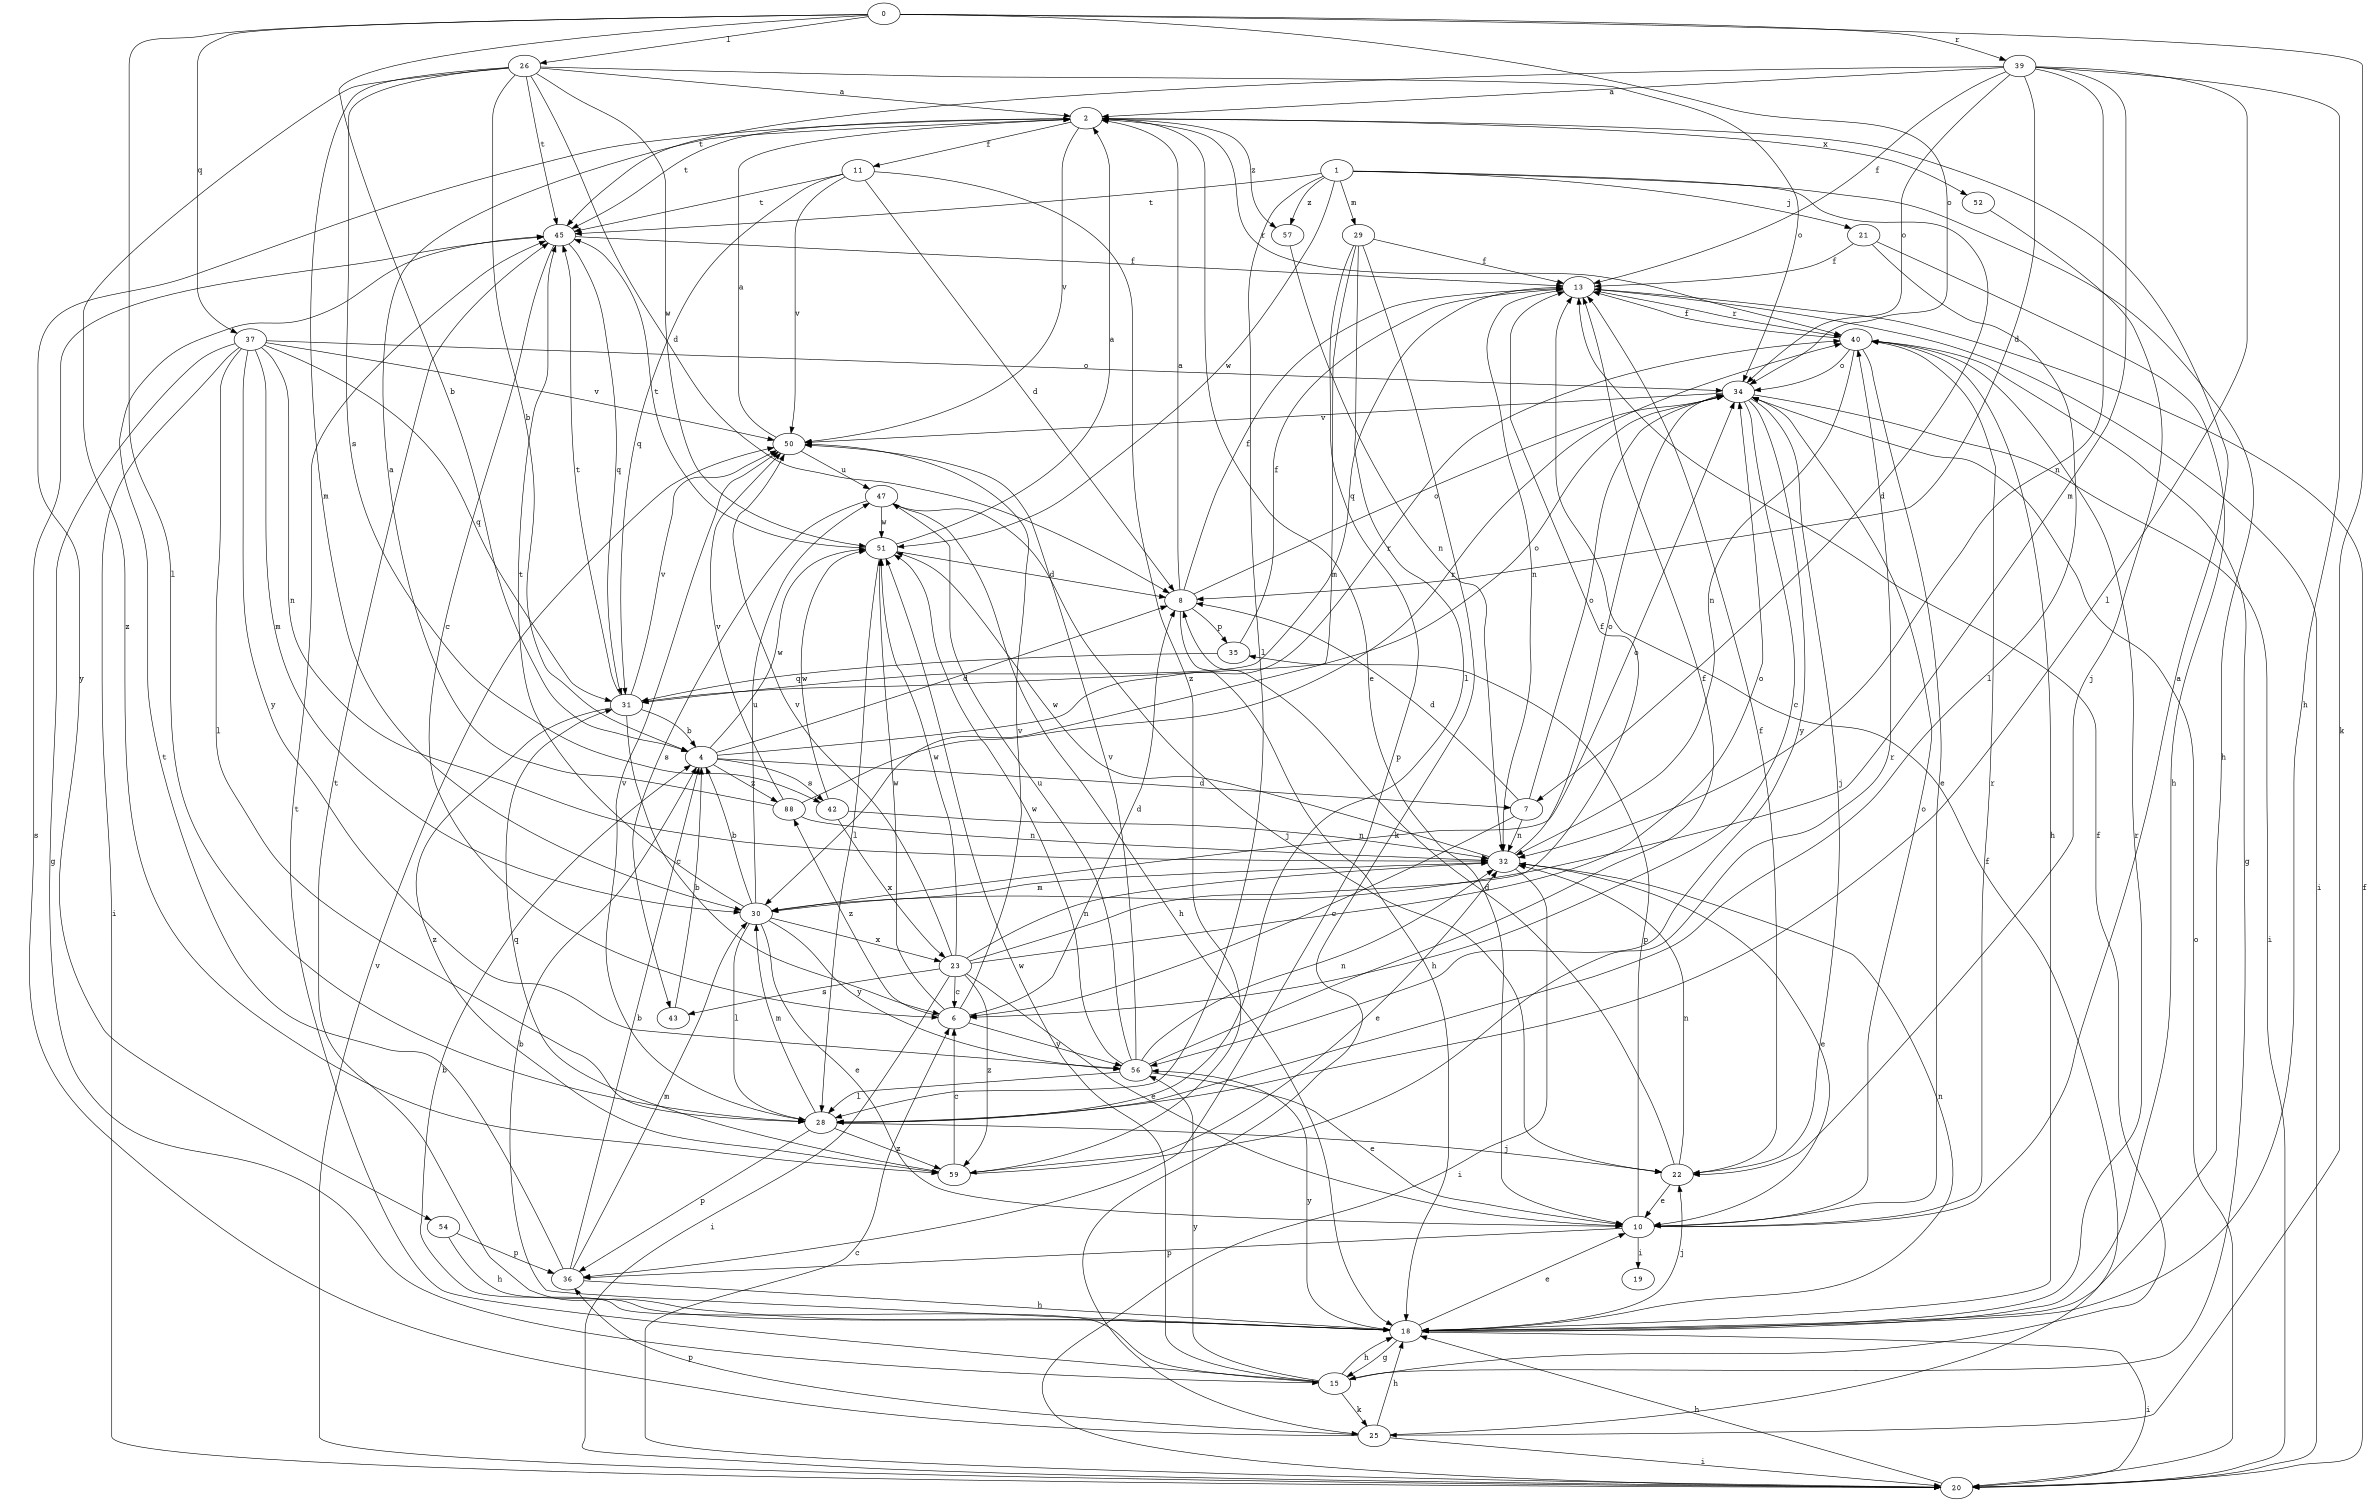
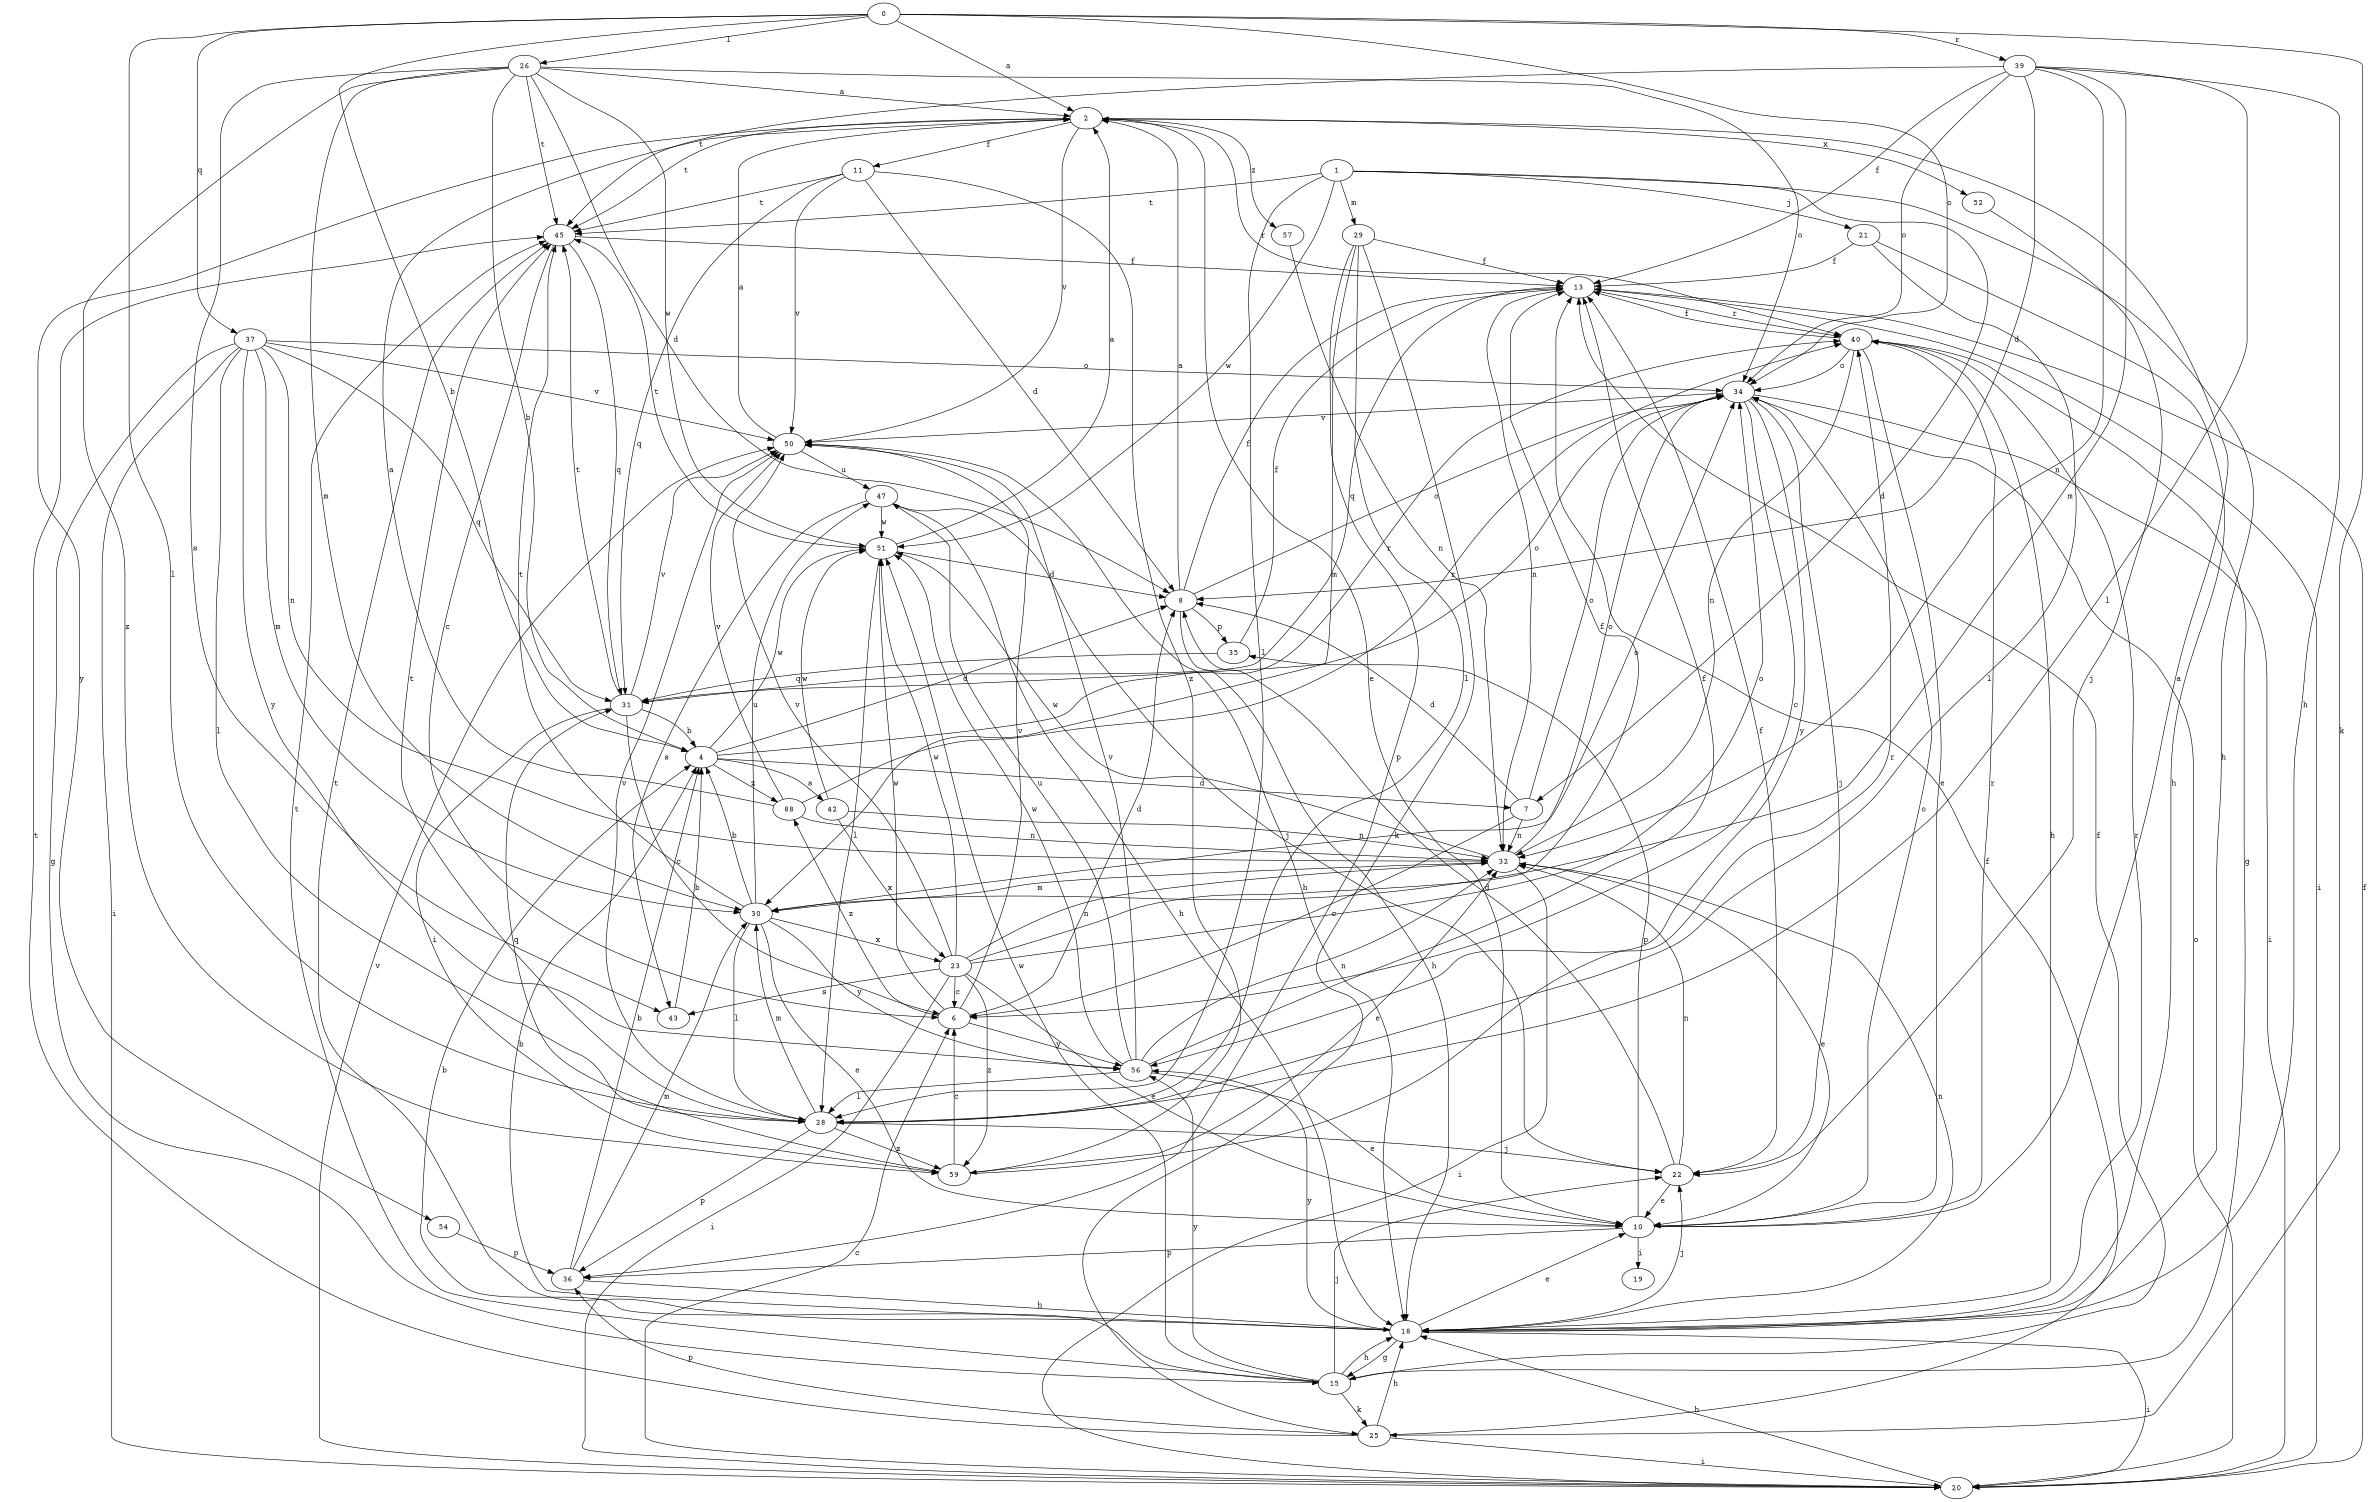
edge "39" -> "2": now "0" -> "2"
edge "1" -> "57": removed, label "z"
edge "26" -> "42": now "26" -> "43"
edge "36" -> "45": now "28" -> "45"
edge "25" -> "45": label "s" -> "t"
edge "31" -> "59": label "z" -> "i"
edge "15" -> "22": added, label "j"
edge "54" -> "18": now "50" -> "18"
